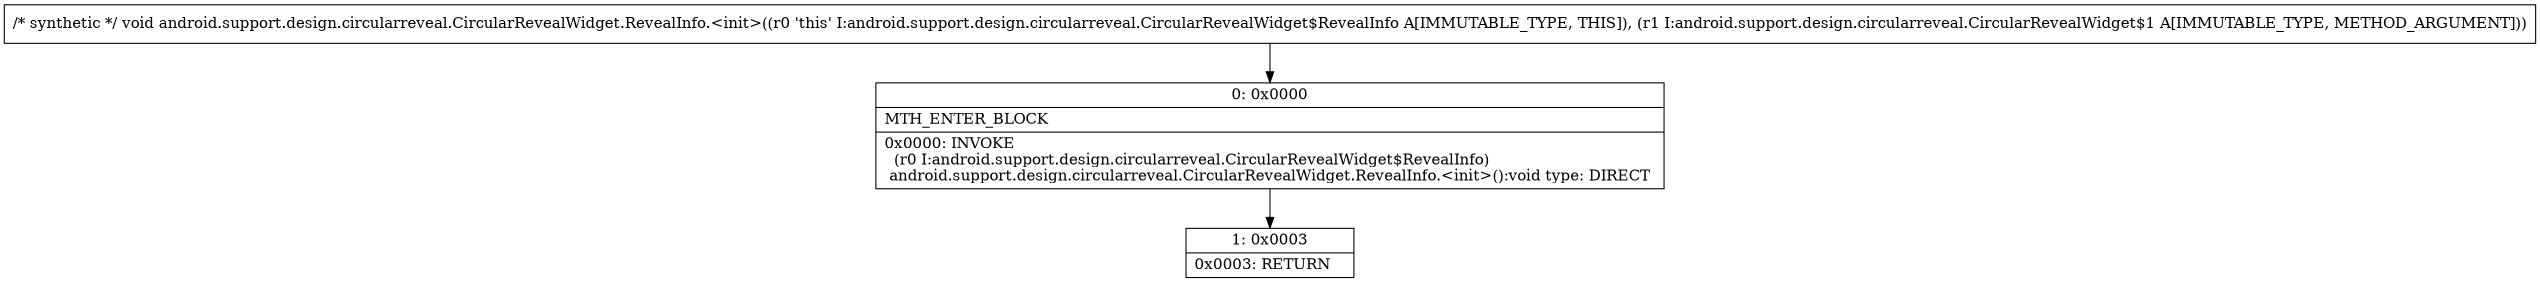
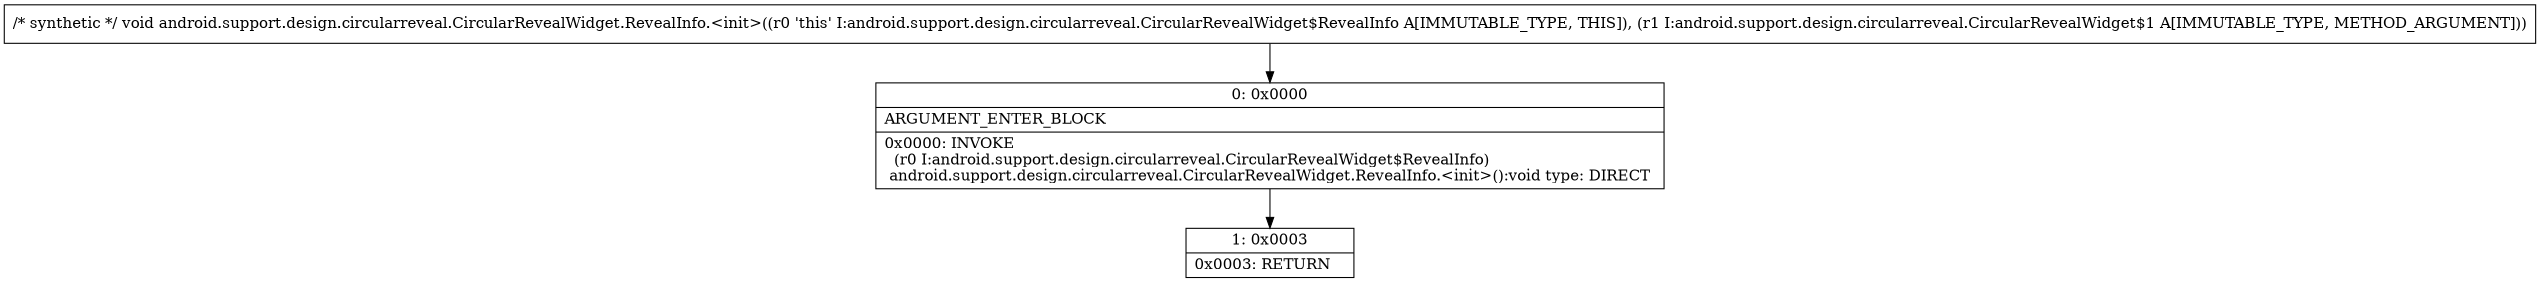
node "0: 0x0000": text "MTH_ENTER_BLOCK" -> "ARGUMENT_ENTER_BLOCK"
